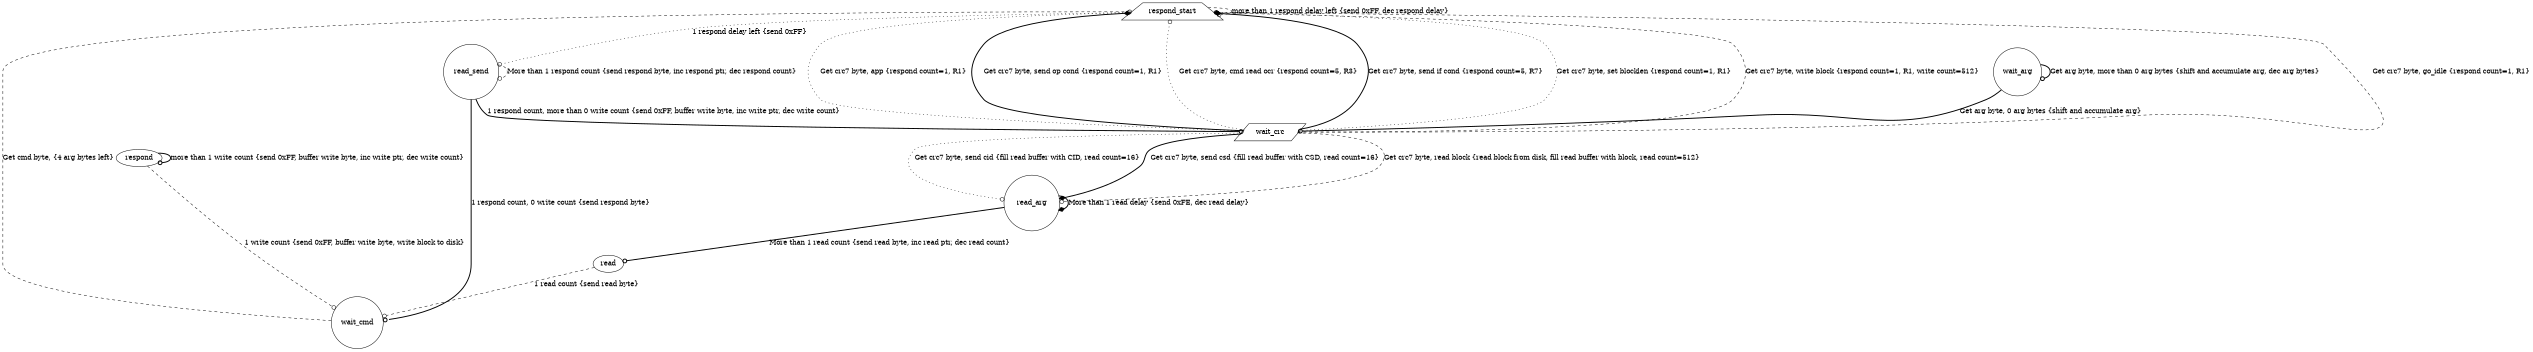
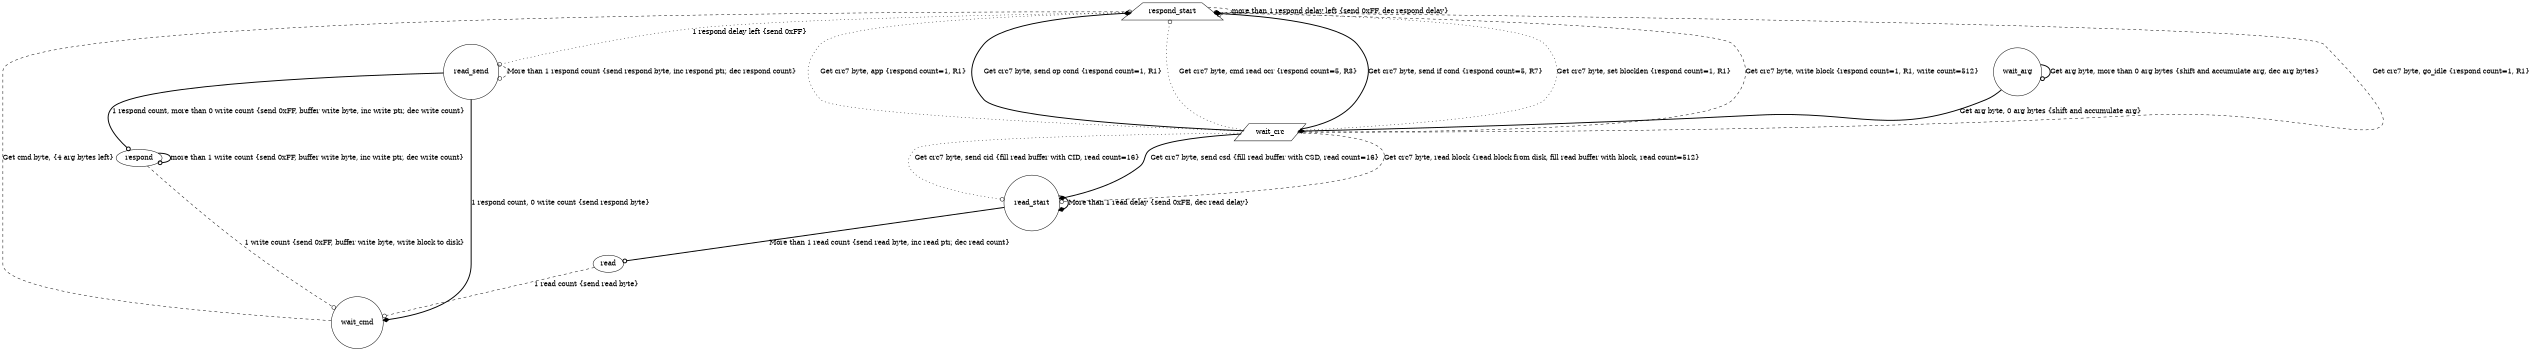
edge "wait_arg" -> "wait_crc": arrowhead odot -> diamond
edge "read_send" -> "wait_crc": now "read_send" -> "respond"
node "read_arg": label "read_arg" -> "read_start"
edge "read_send" -> "wait_cmd": arrowhead odot -> diamond
